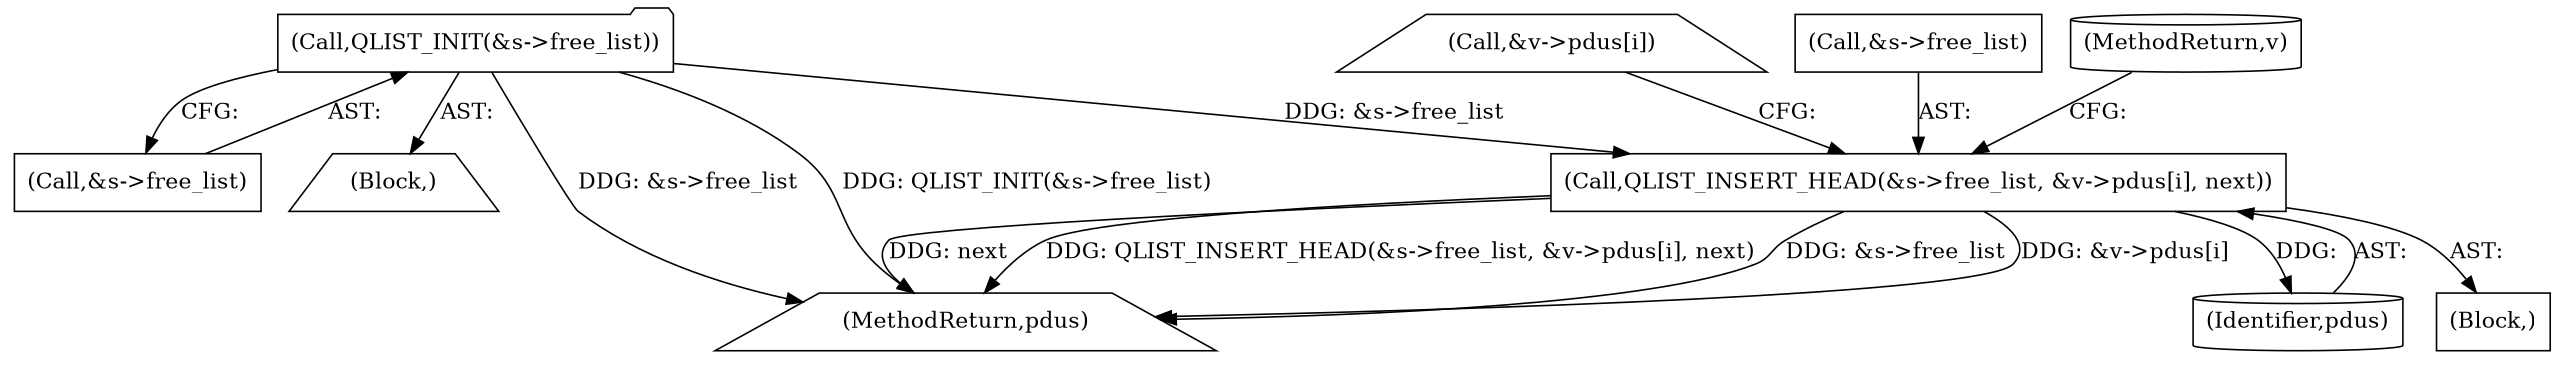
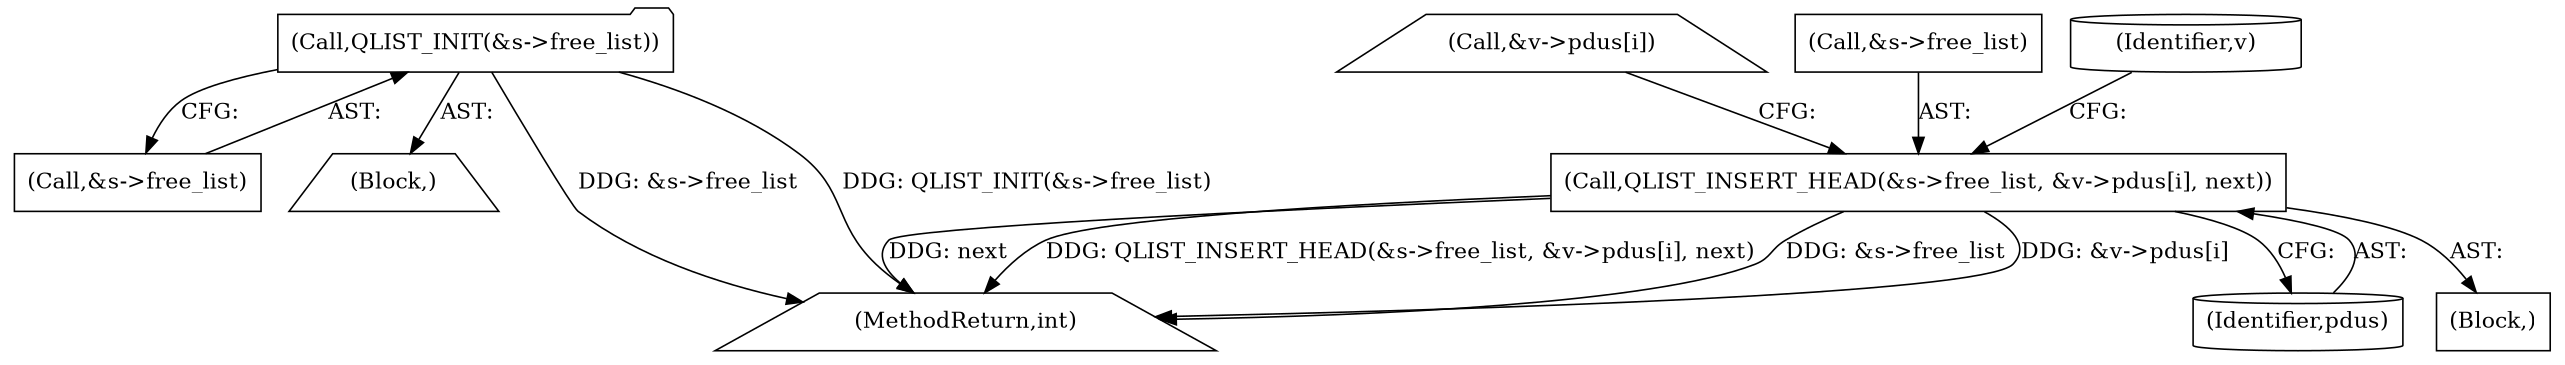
node "(MethodReturn,v)": label "(MethodReturn,v)" -> "(Identifier,v)"
edge "(Call,QLIST_INIT(&s->free_list))" -> "(Call,QLIST_INSERT_HEAD(&s->free_list, &v->pdus[i], next))": removed, label "DDG: &s->free_list"
edge "(Call,QLIST_INSERT_HEAD(&s->free_list, &v->pdus[i], next))" -> "(Identifier,pdus)": label "DDG: " -> "CFG: "
node "(MethodReturn,pdus)": label "(MethodReturn,pdus)" -> "(MethodReturn,int)"
